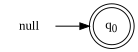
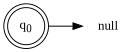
edge "null" -> "q": reversed
